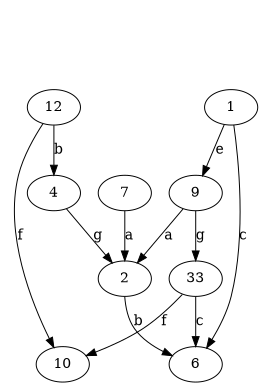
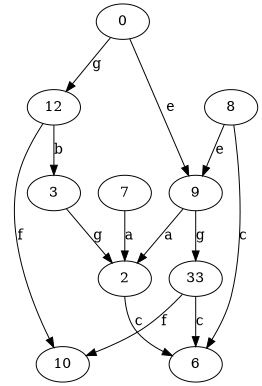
node "0": added
node "1": label "1" -> "8"
node "4": label "4" -> "3"
edge "2" -> "6": label "b" -> "c"
